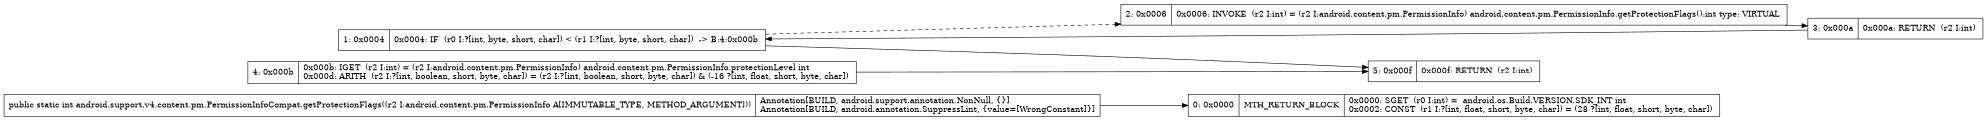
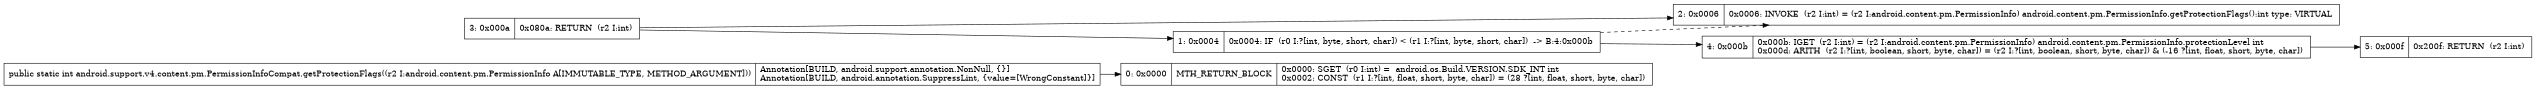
edge "2: 0x0006" -> "3: 0x000a": reversed
node "3: 0x000a": text "0x000a: RETURN  (r2 I:int)" -> "0x080a: RETURN  (r2 I:int)"
edge "1: 0x0004" -> "5: 0x000f": now "1: 0x0004" -> "4: 0x000b"
node "5: 0x000f": text "0x000f: RETURN  (r2 I:int)" -> "0x200f: RETURN  (r2 I:int)"
